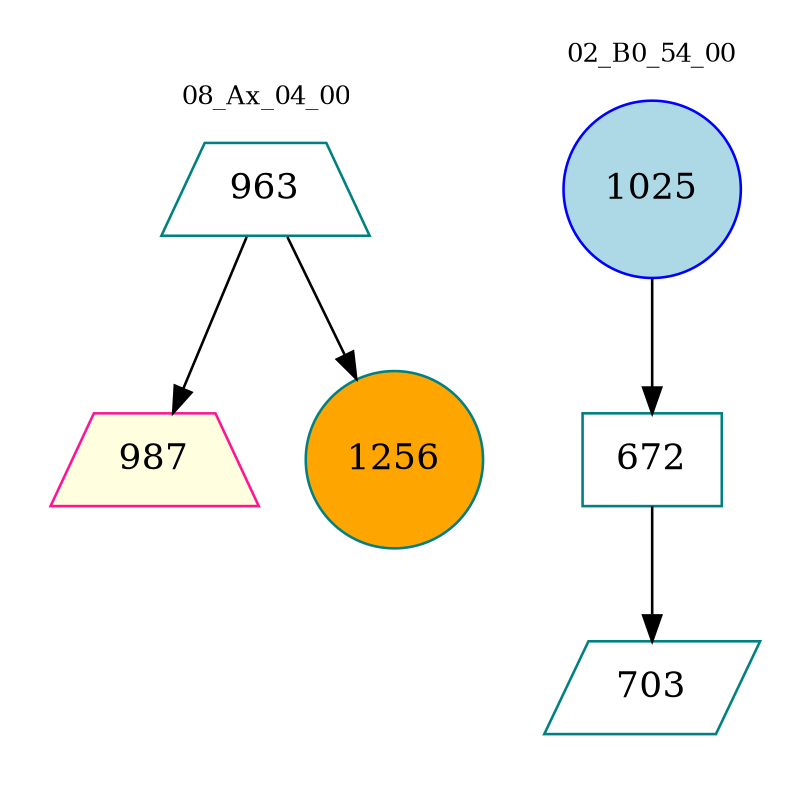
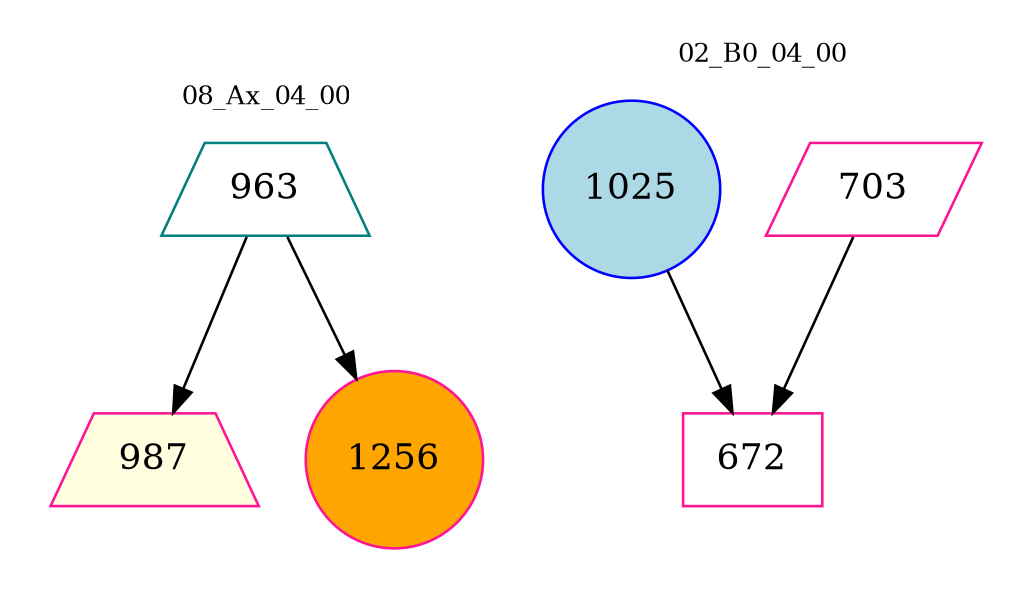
cluster "02_B0_54_00": label "02_B0_54_00" -> "02_B0_04_00"
node "1256": color teal -> deeppink
node "672": color teal -> deeppink
edge "672" -> "703": reversed
node "703": color teal -> deeppink
